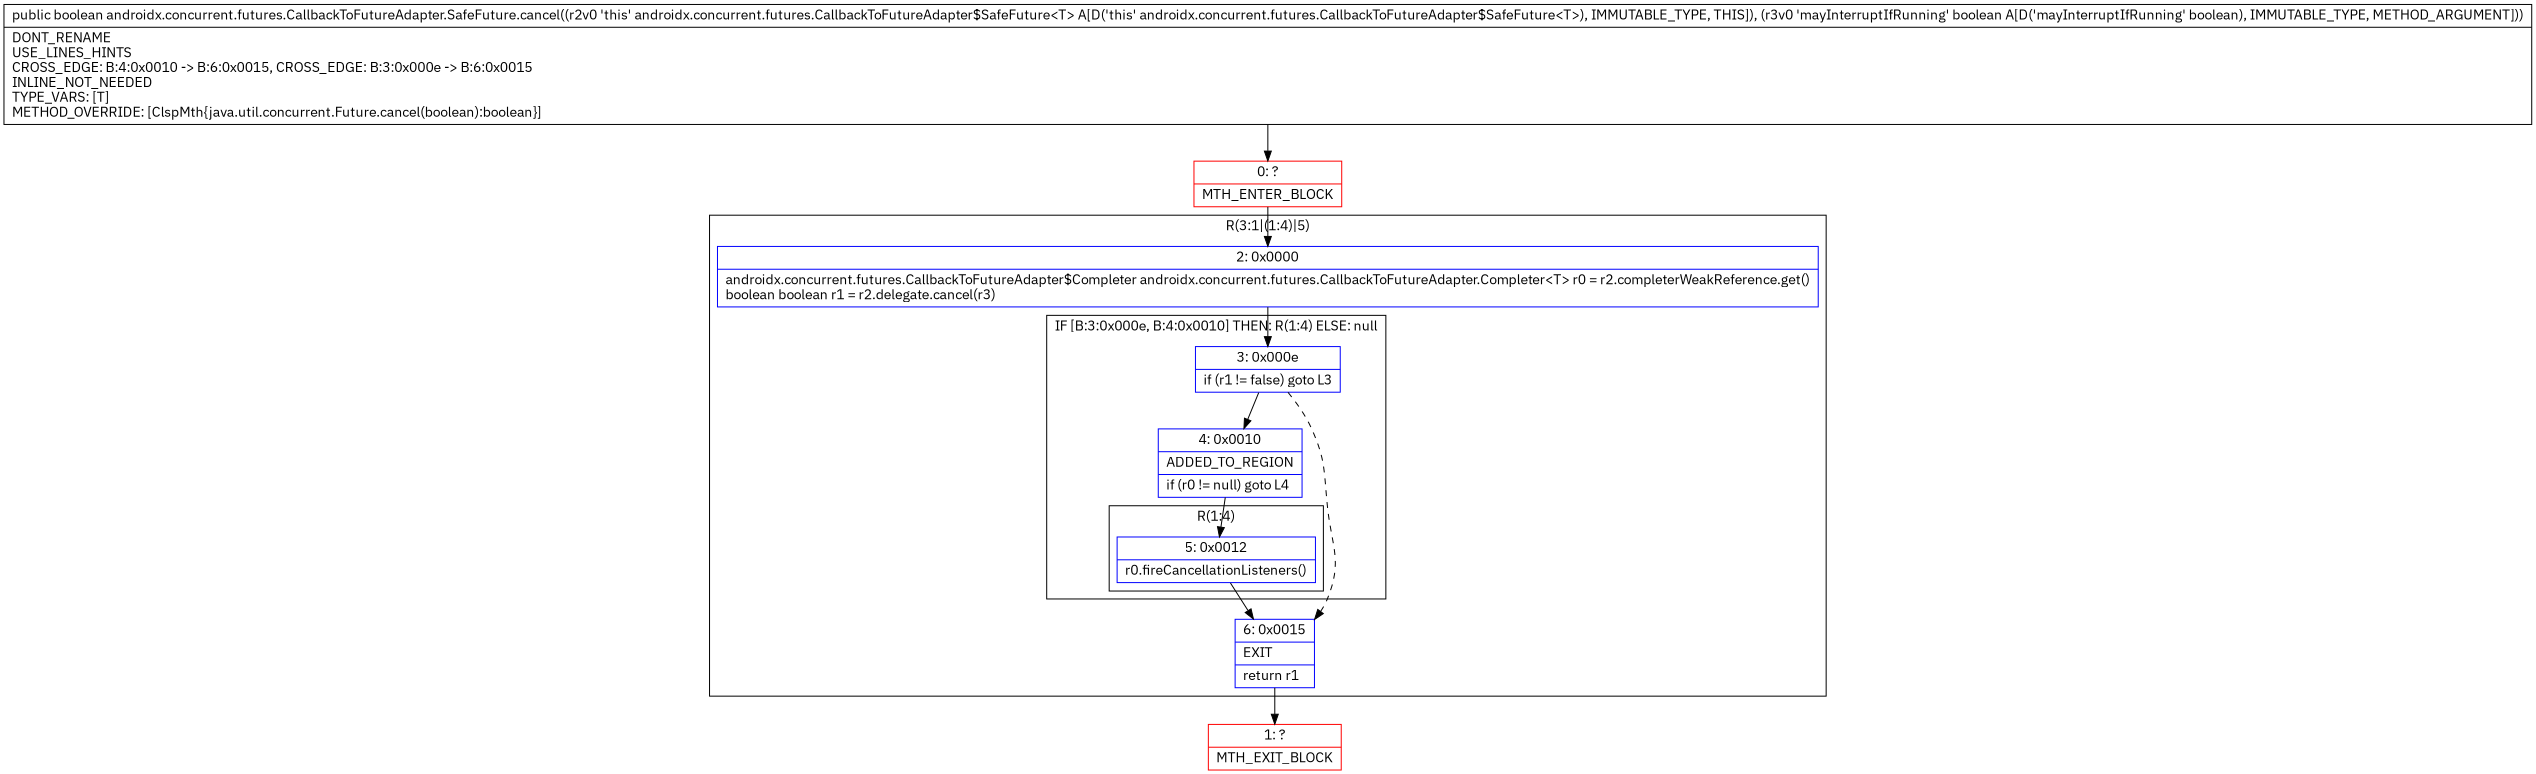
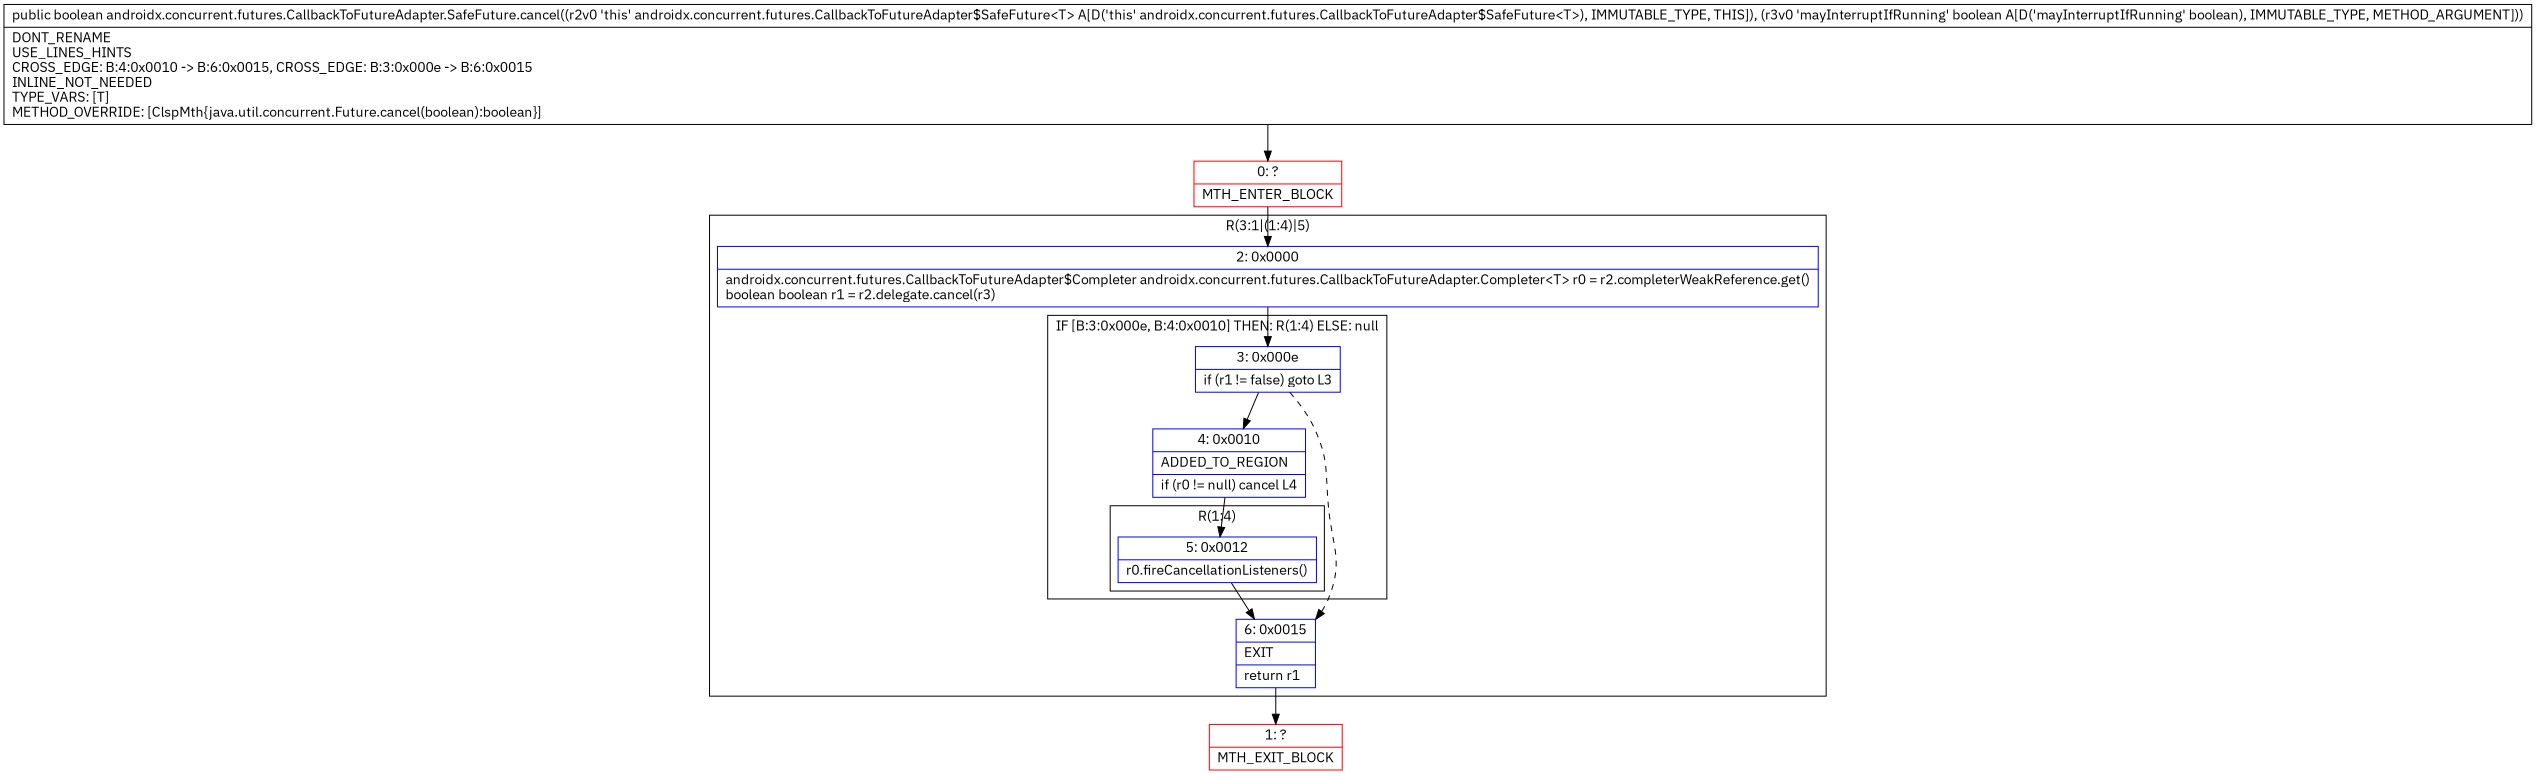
node "4: 0x0010": text "if (r0 != null) goto L4" -> "if (r0 != null) cancel L4"
